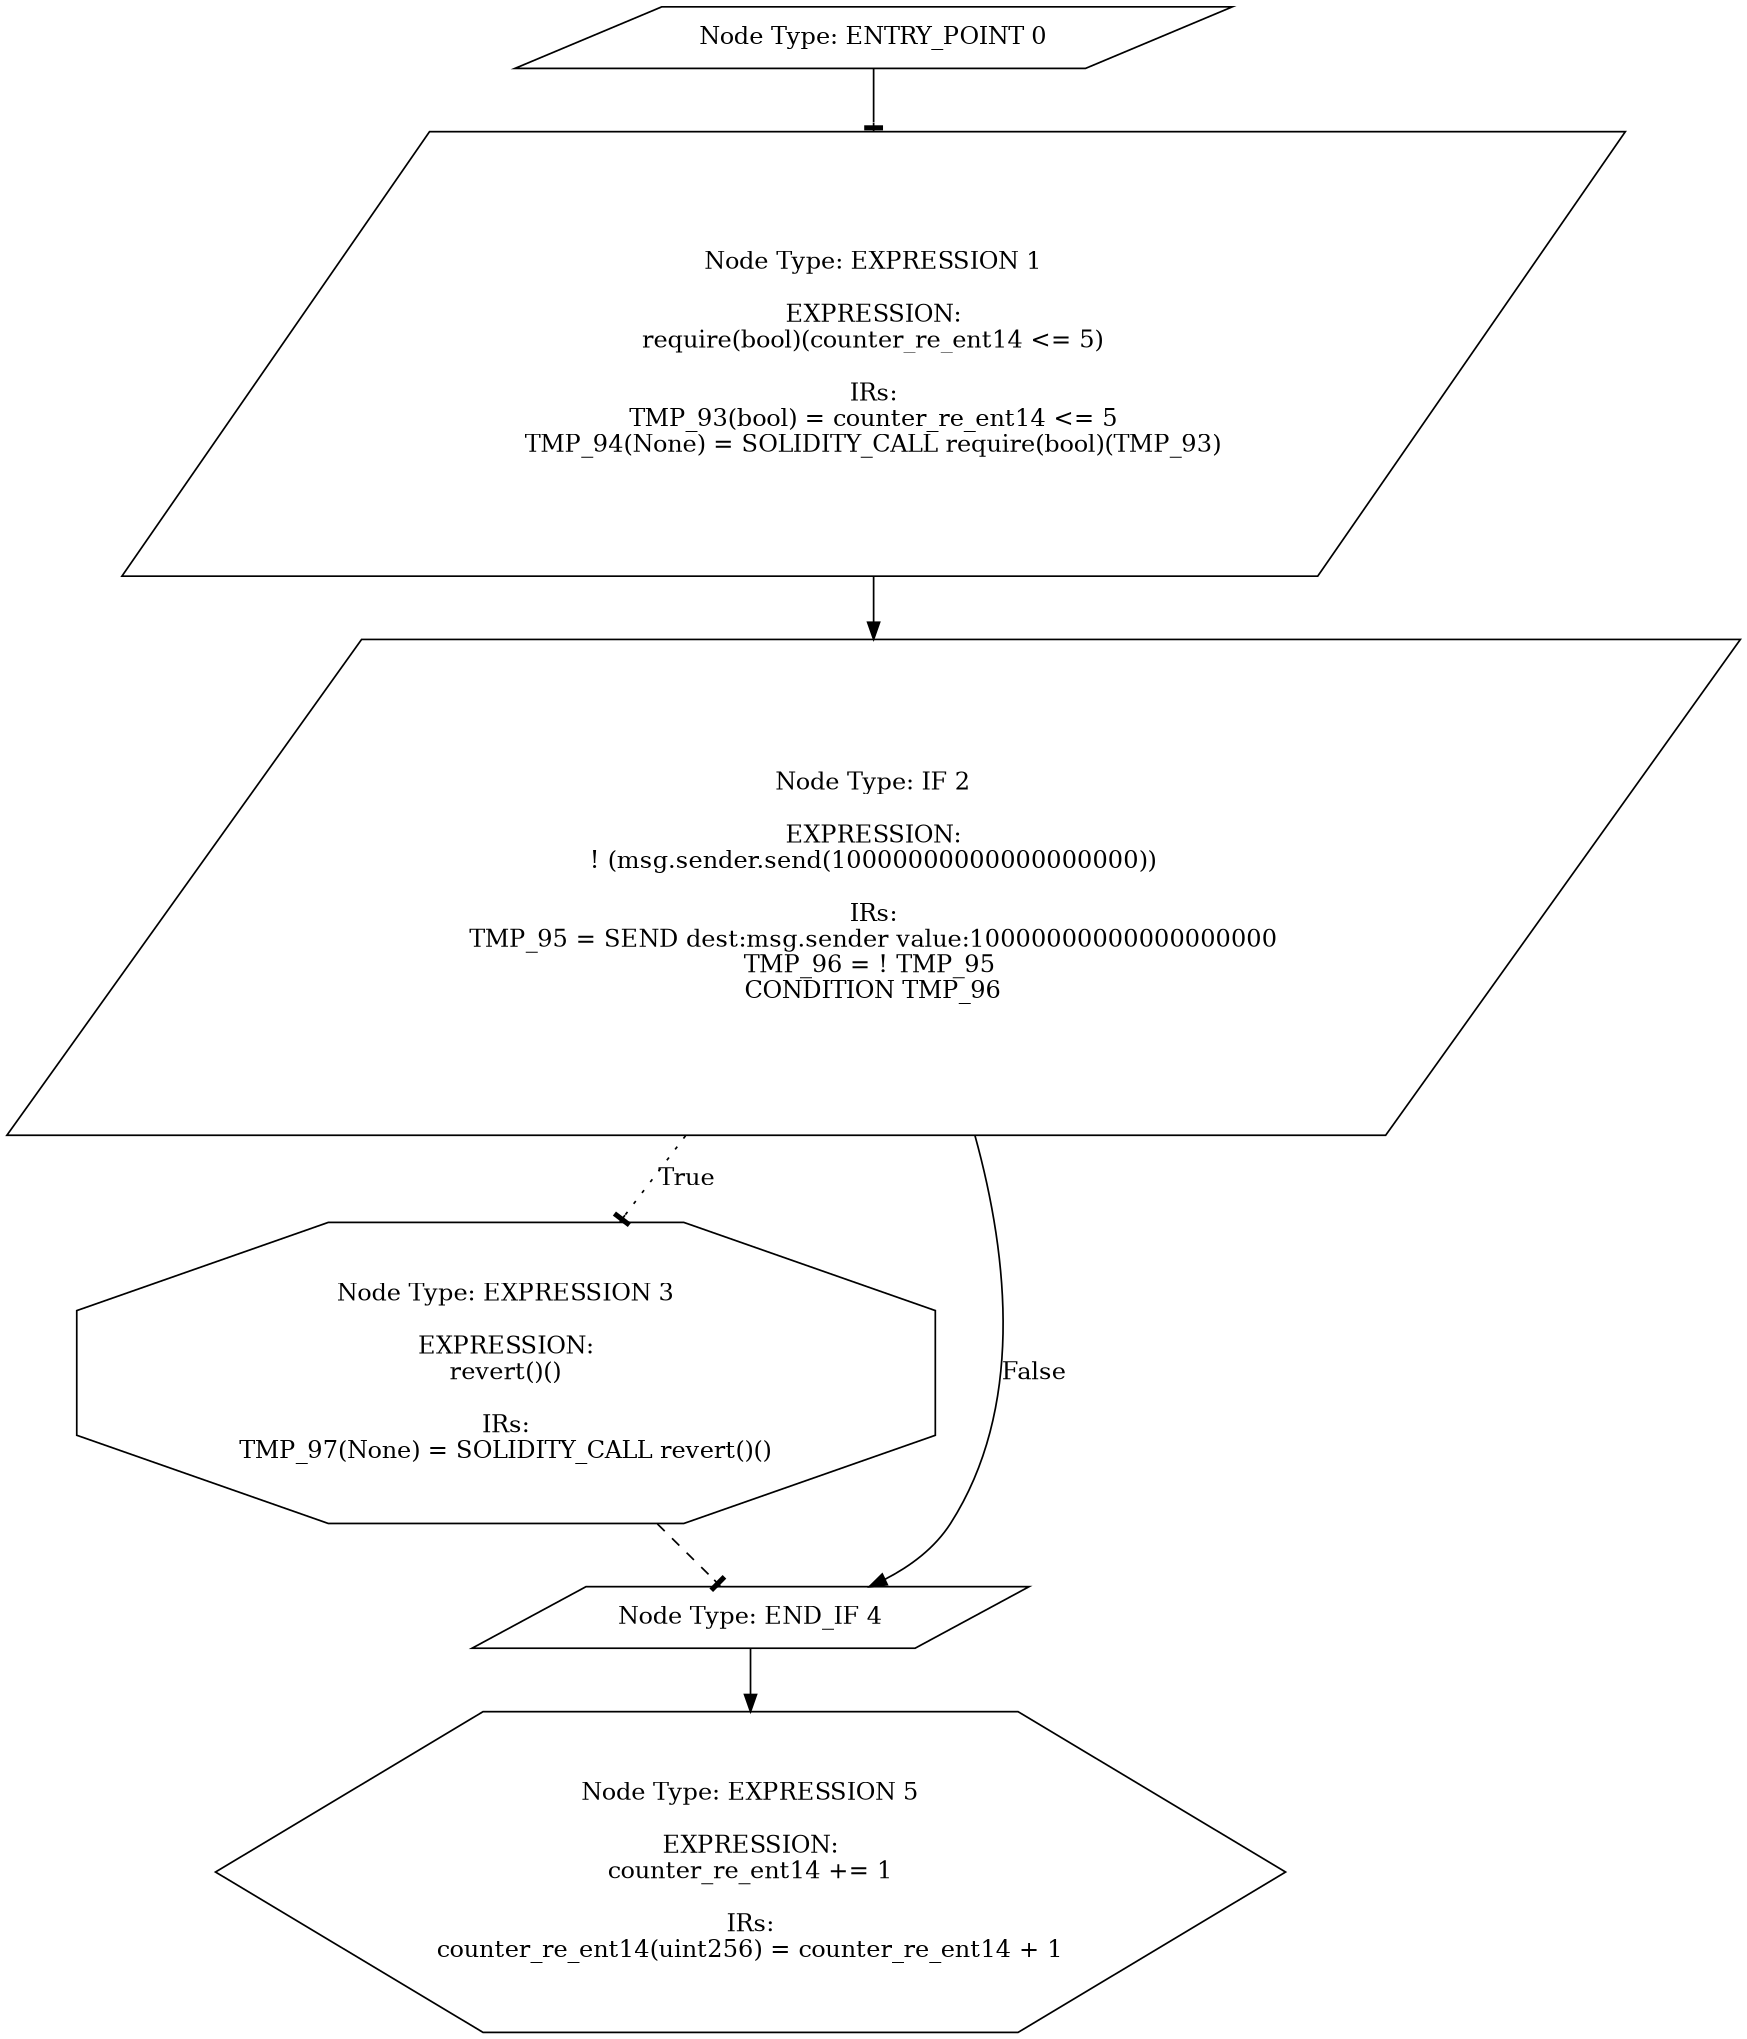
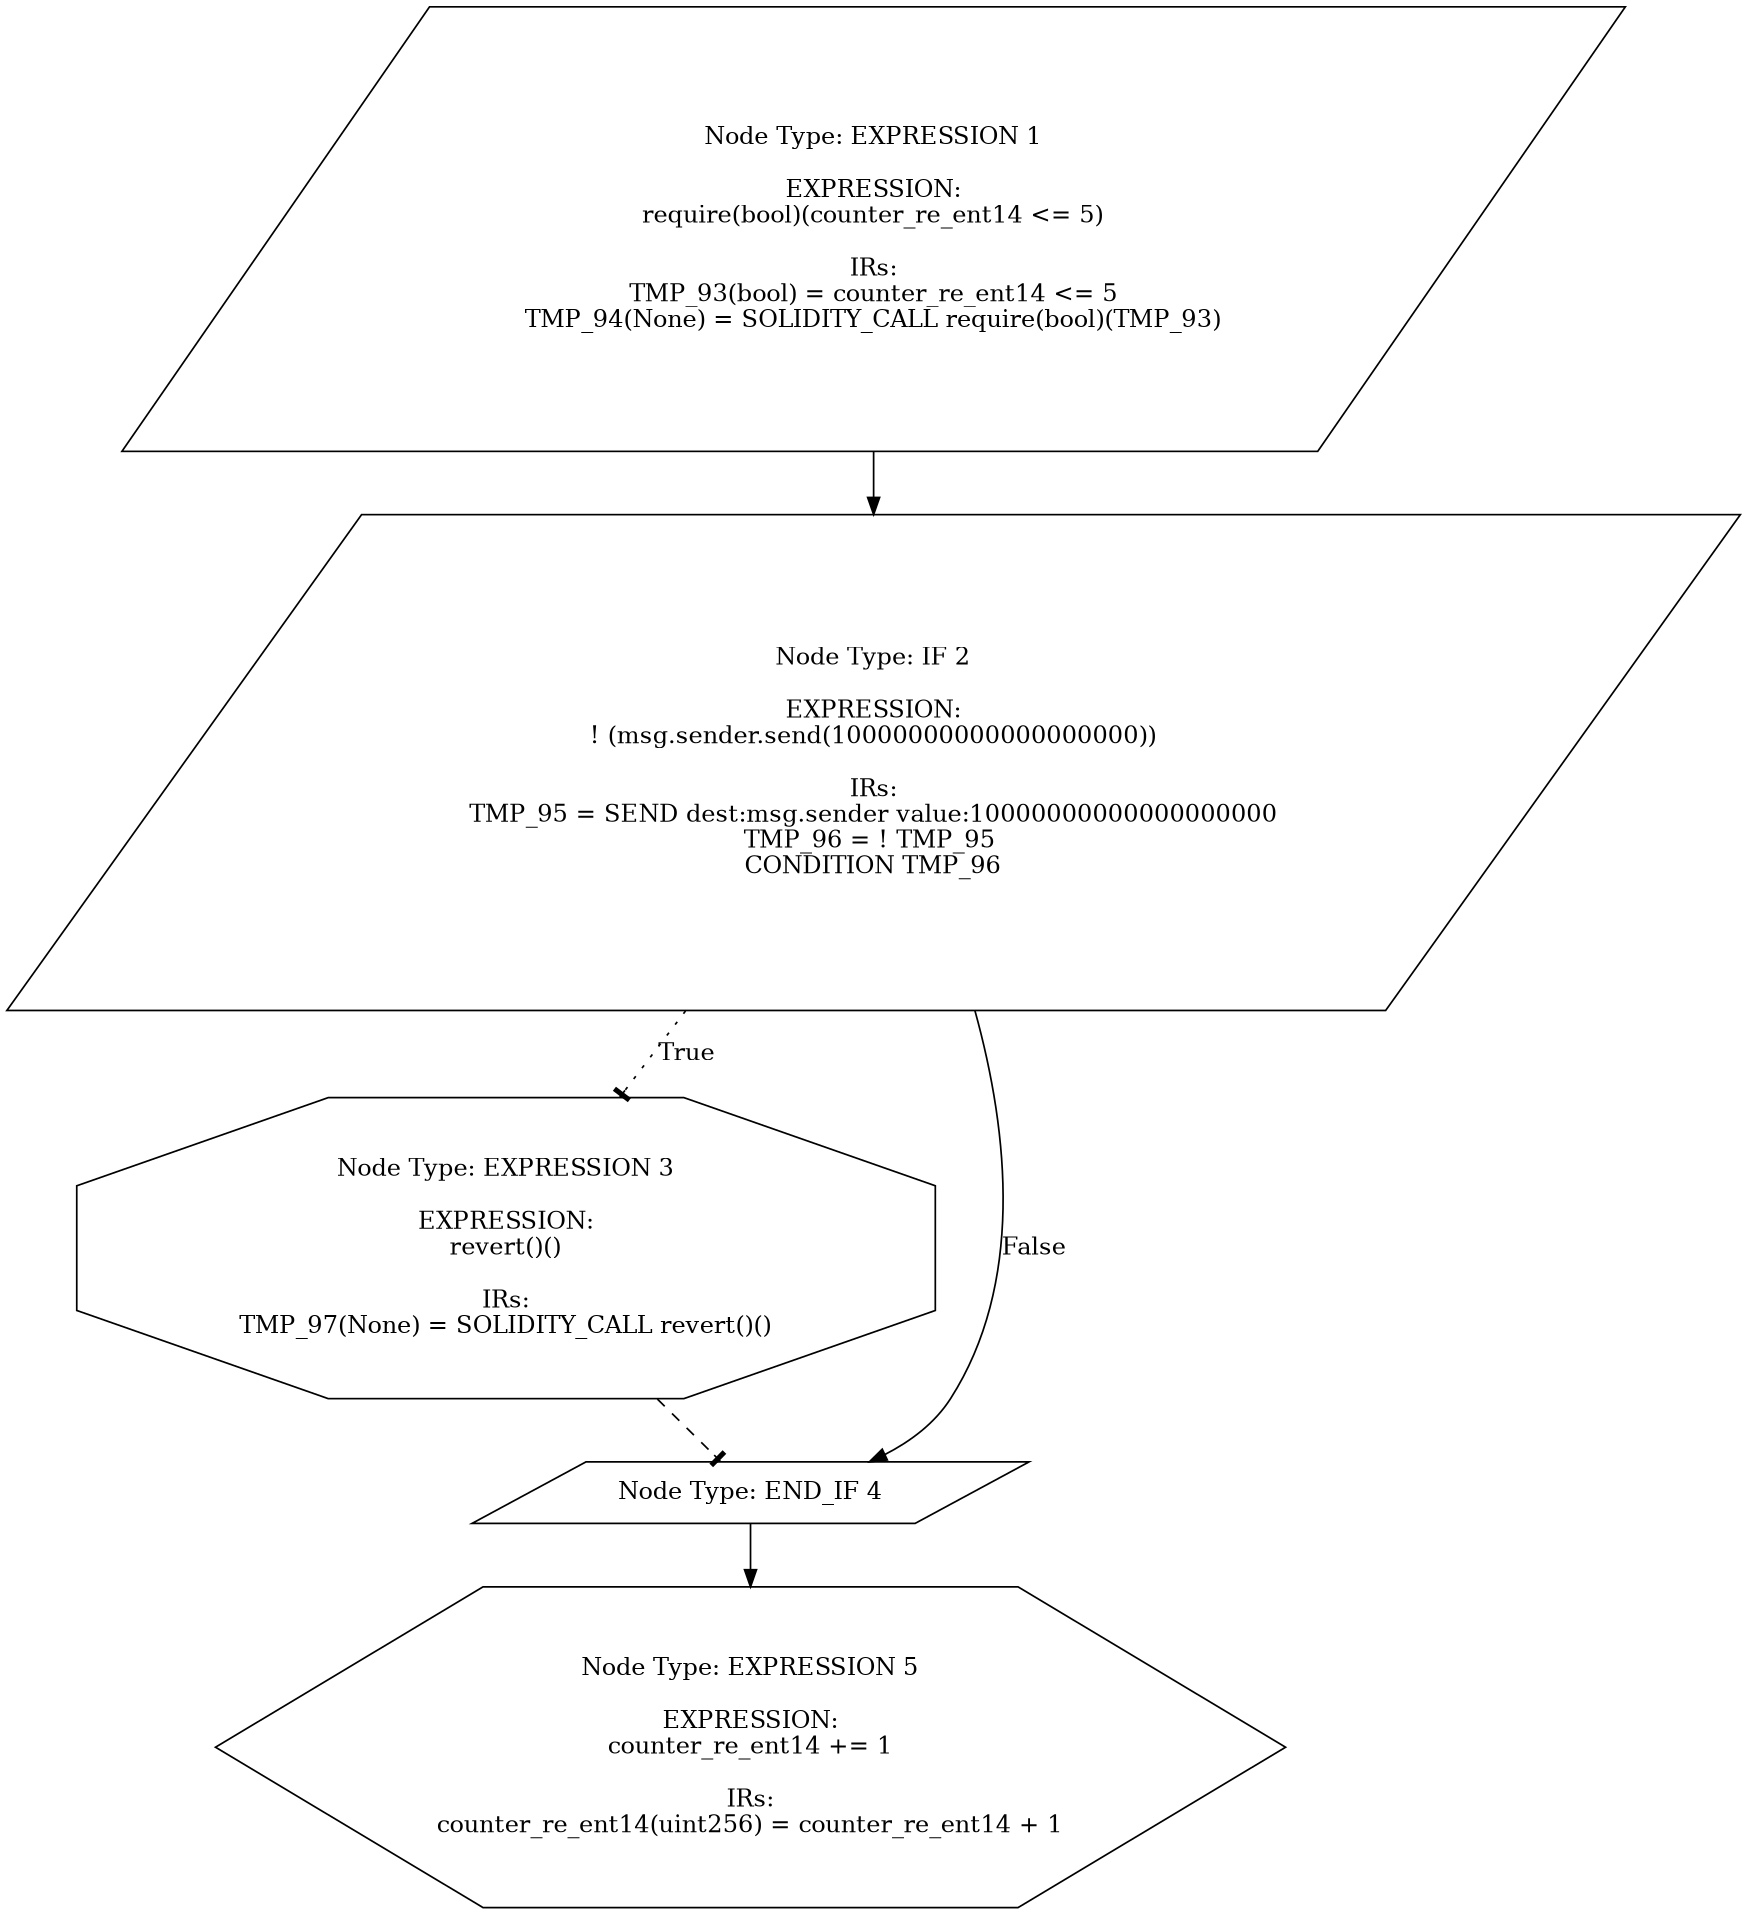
node "Node Type: ENTRY_POINT 0": removed
